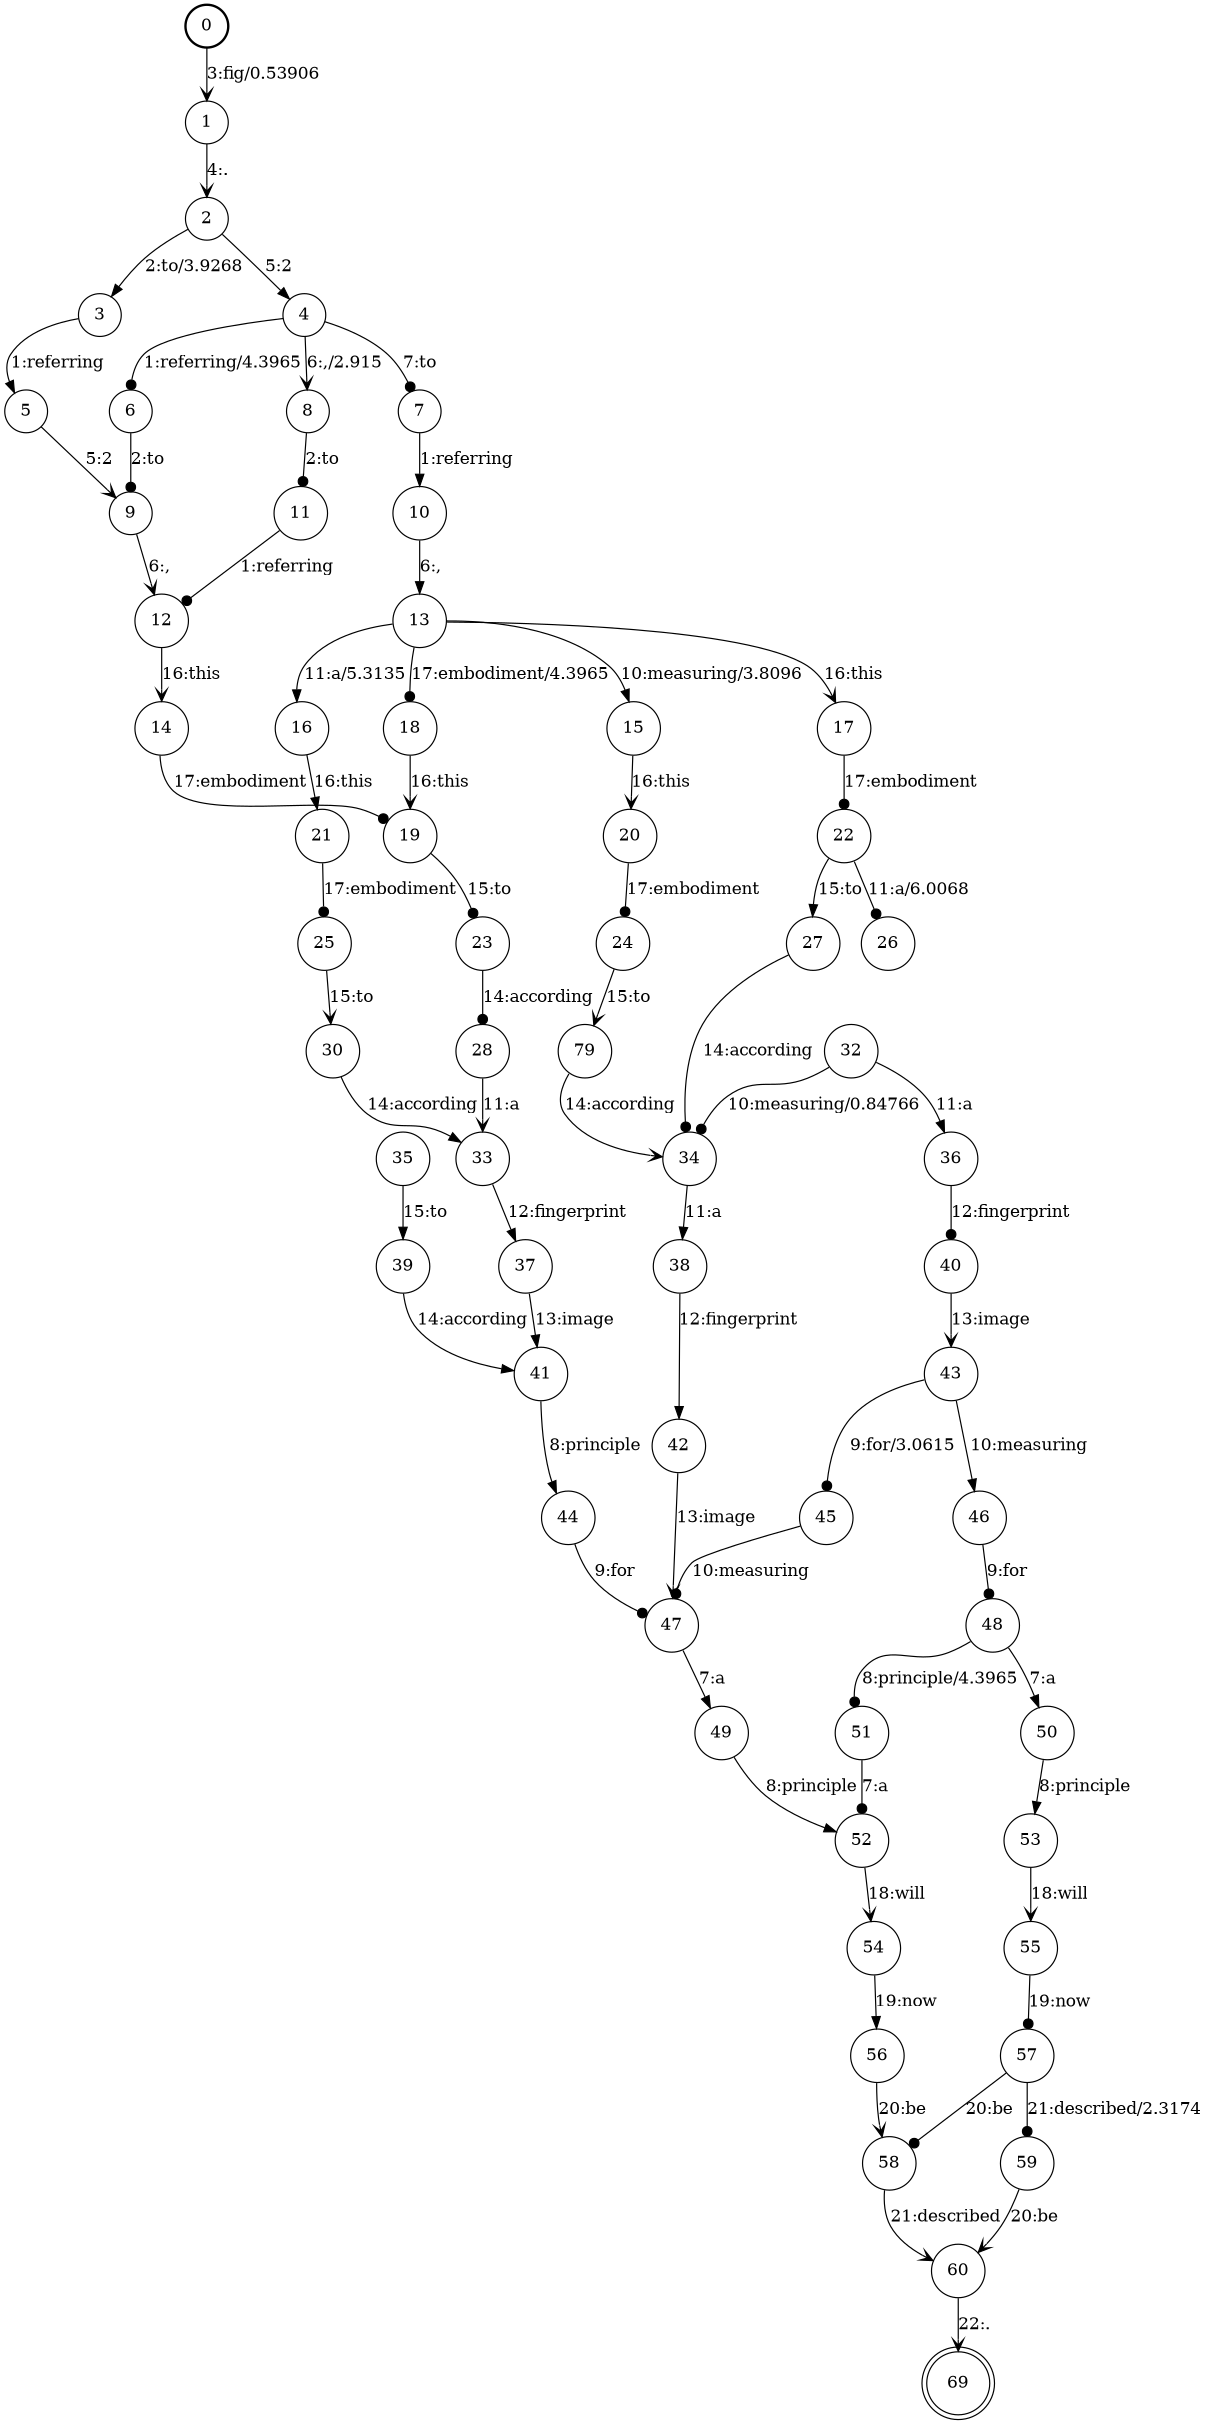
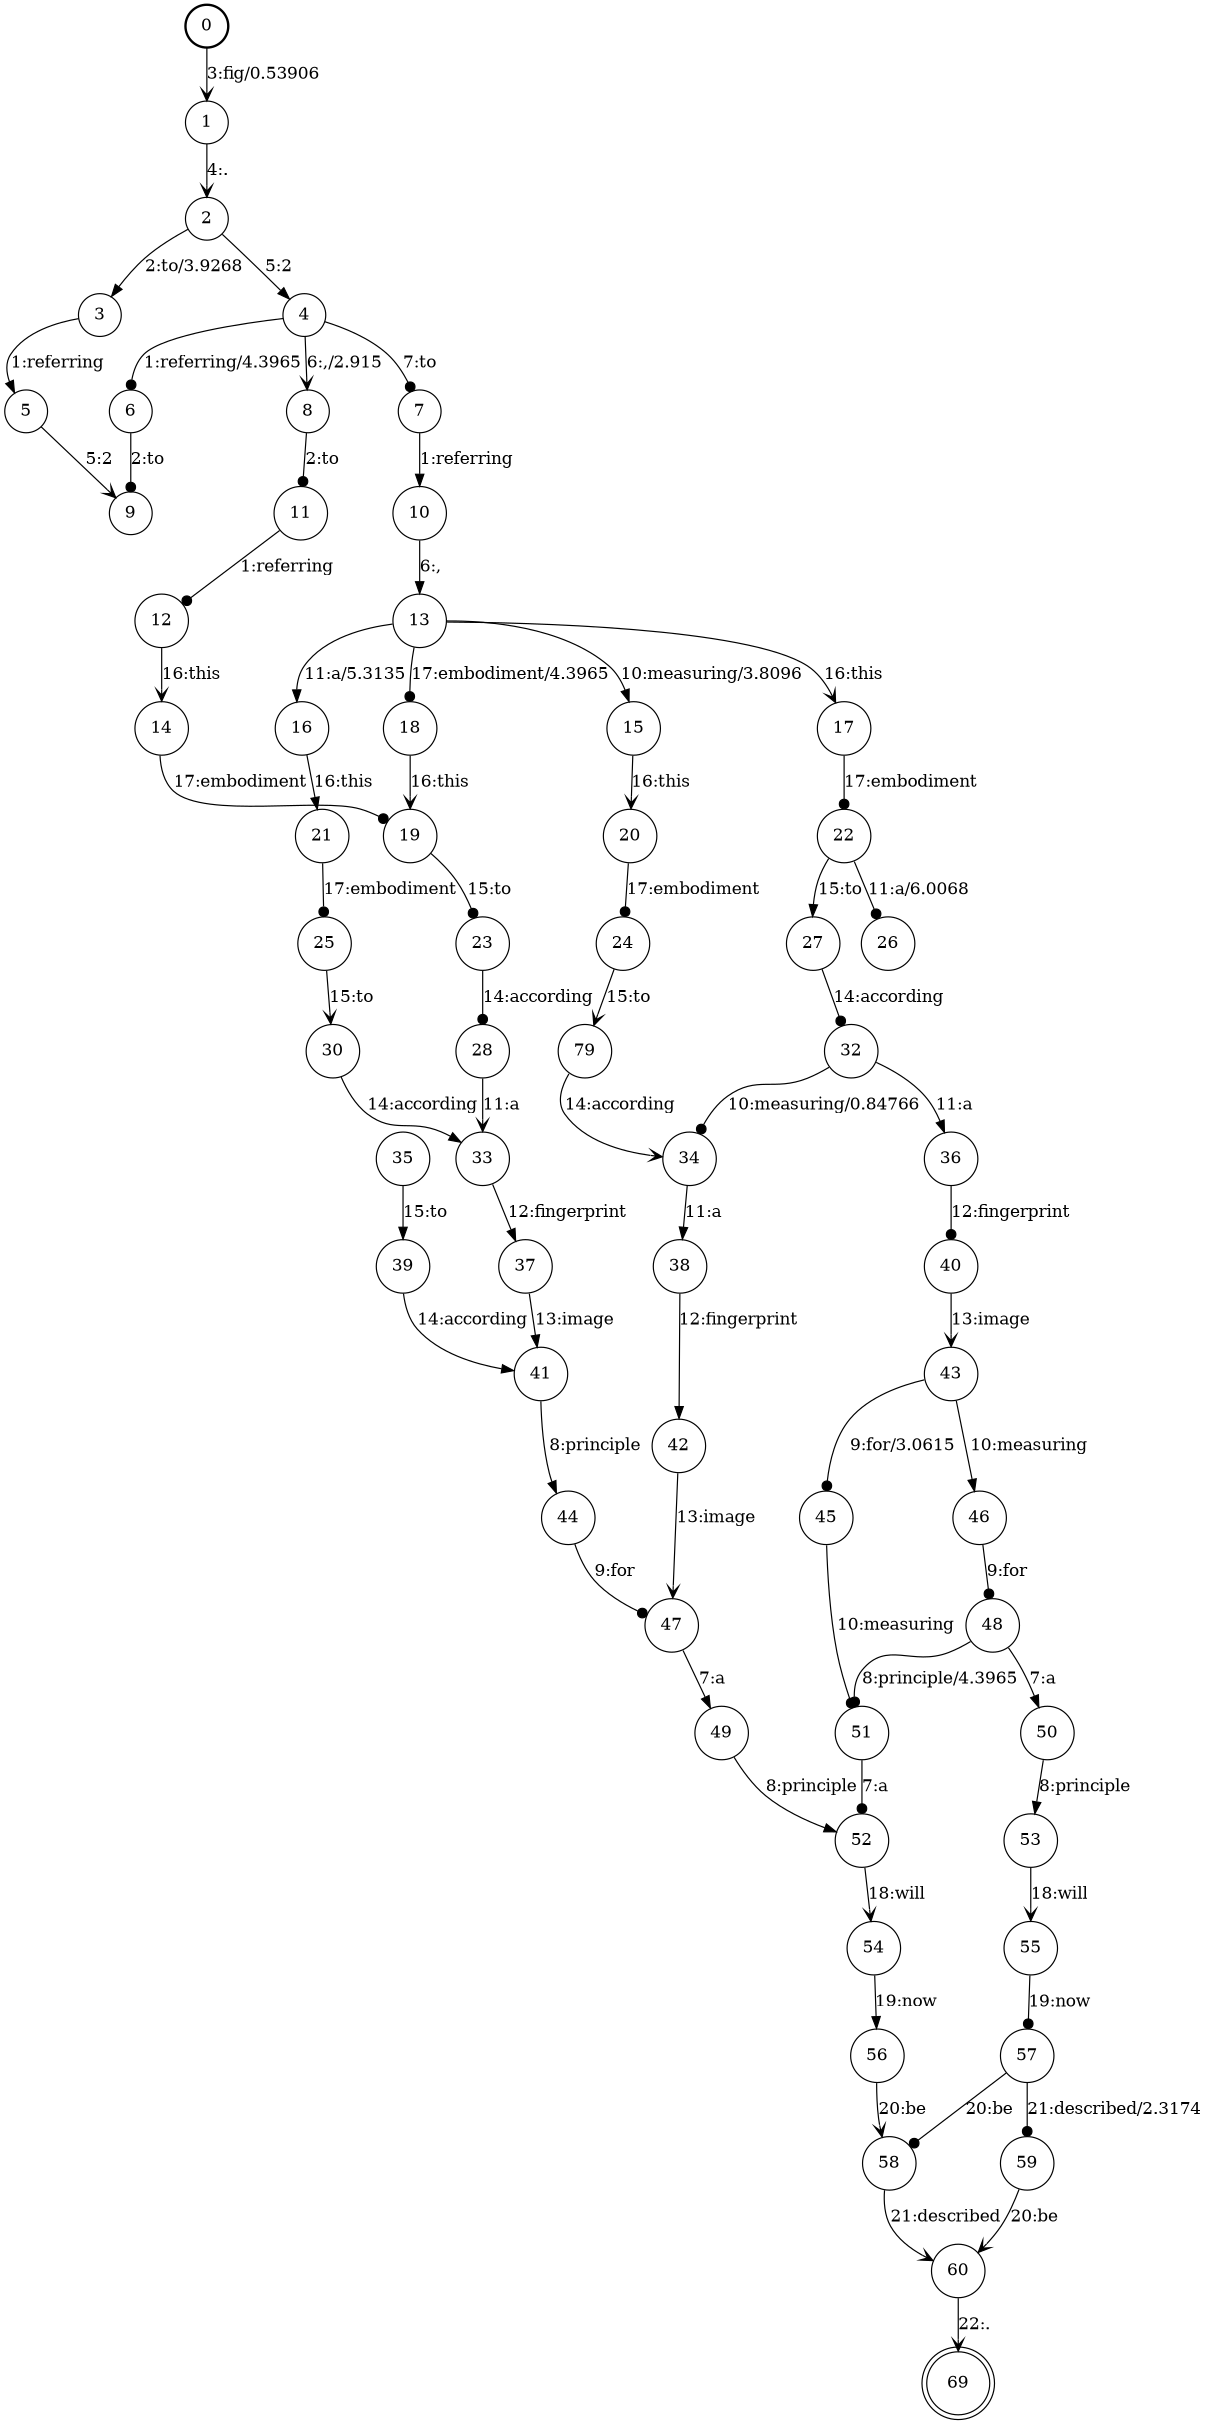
edge "9" -> "12": removed, label "6:,"
edge "27" -> "34": now "27" -> "32"
edge "45" -> "47": now "45" -> "51"
